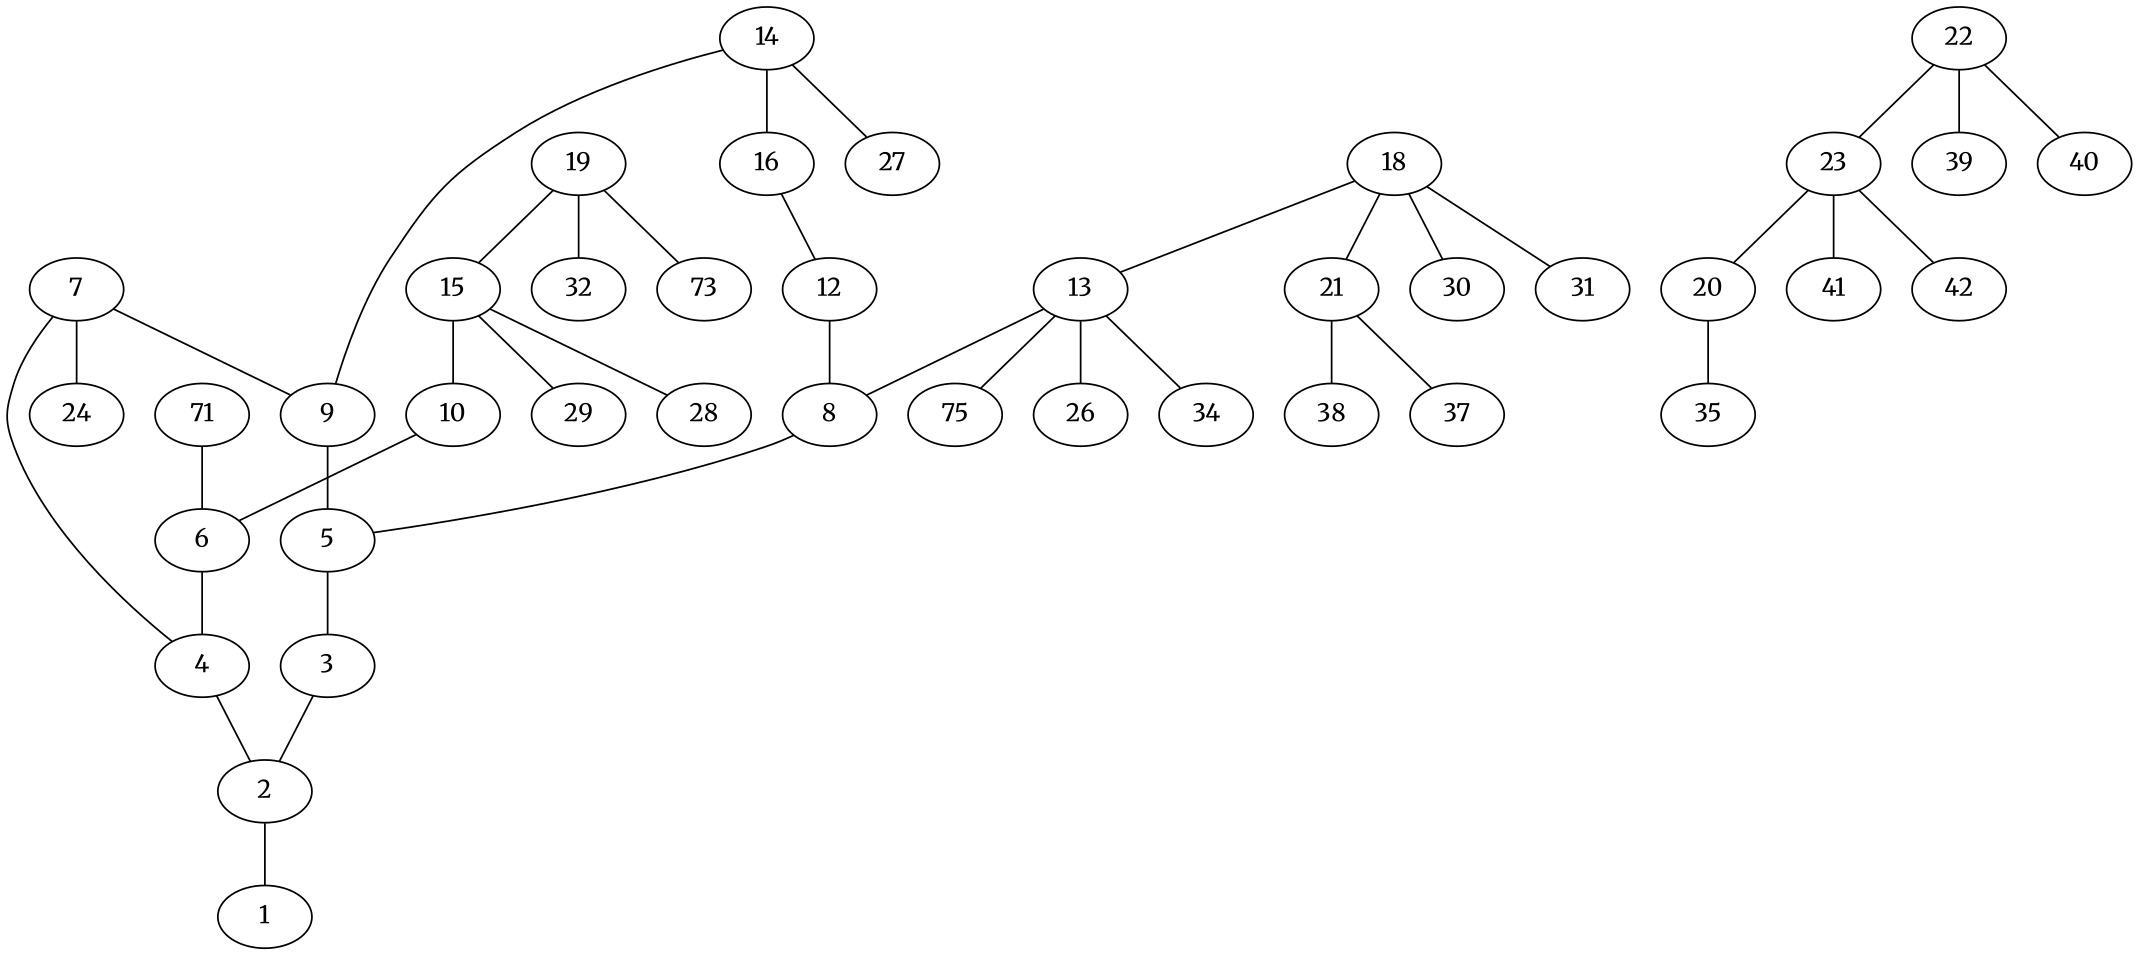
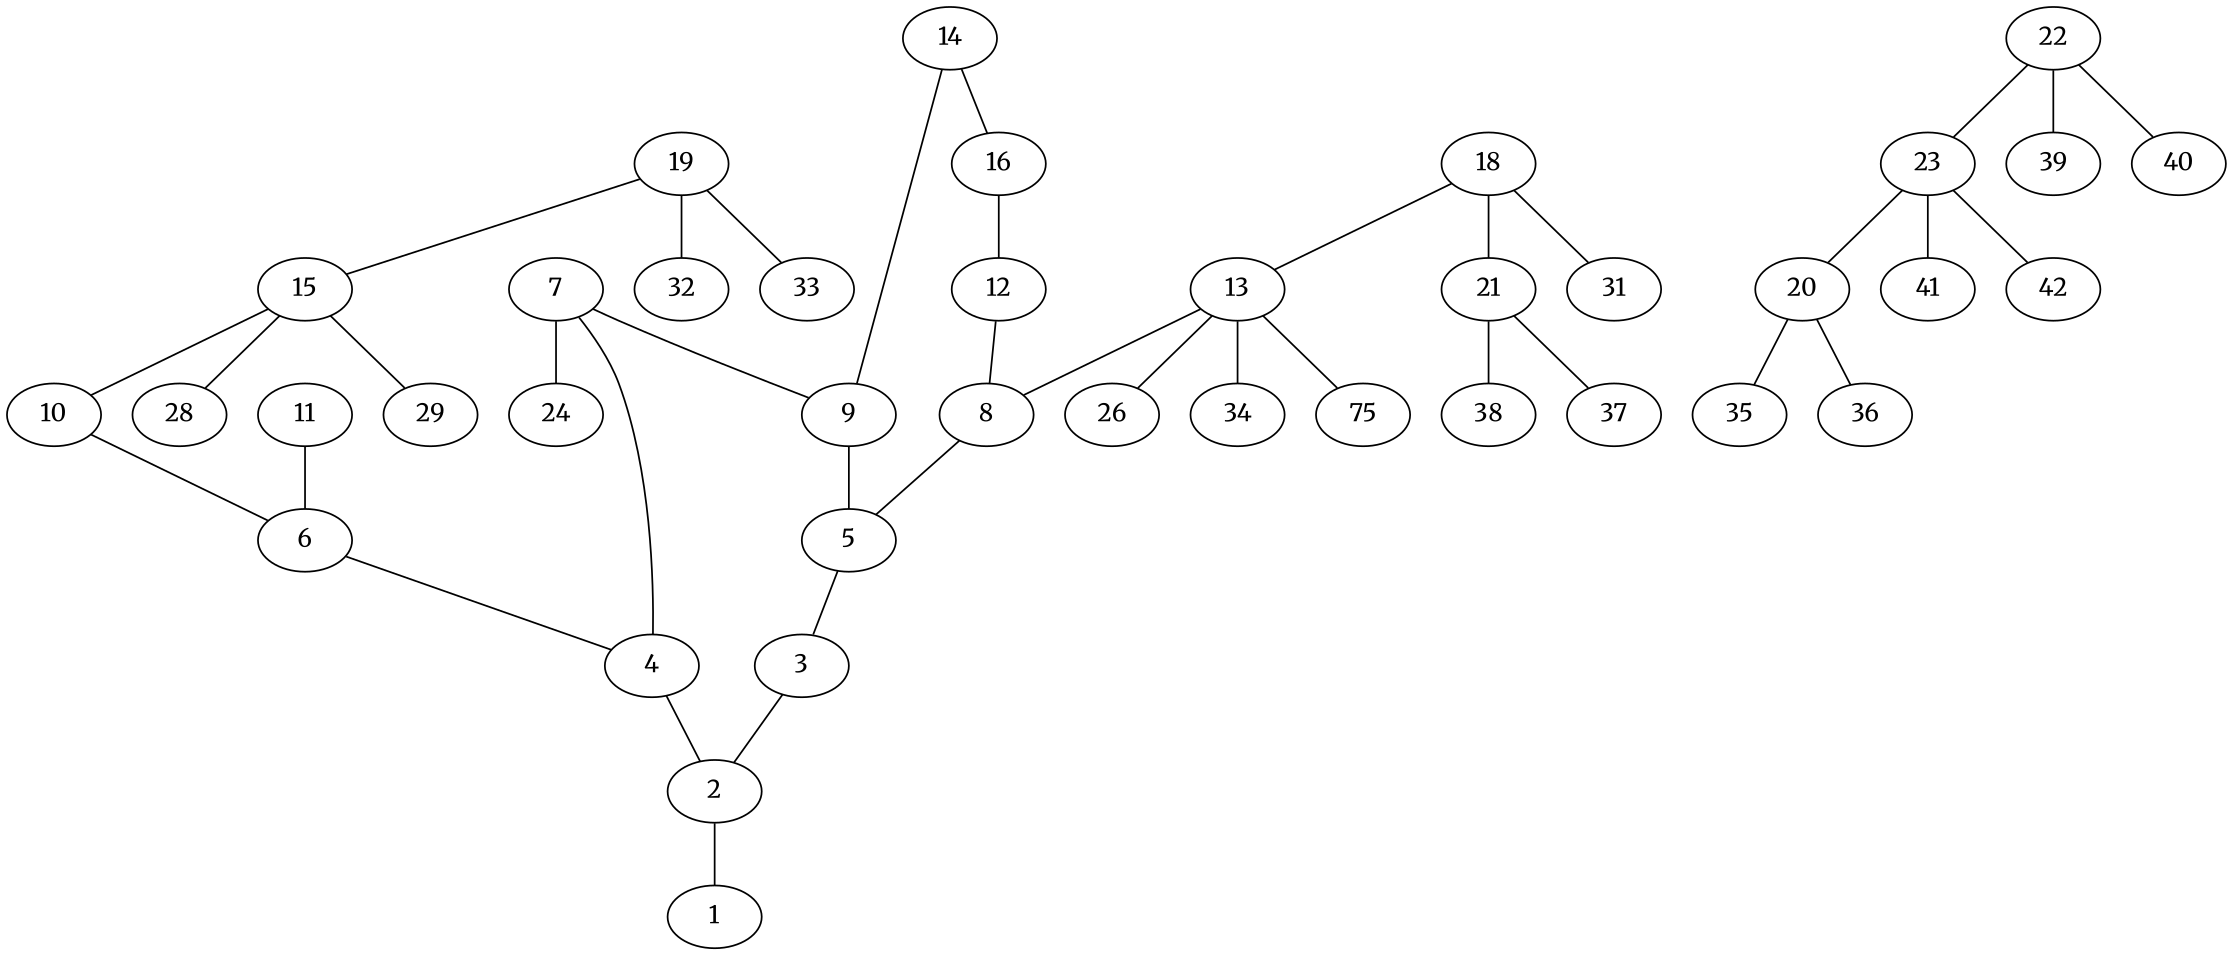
node "27": removed
node "73": label "73" -> "33"
node "30": removed
node "71": label "71" -> "11"
node "36": added
